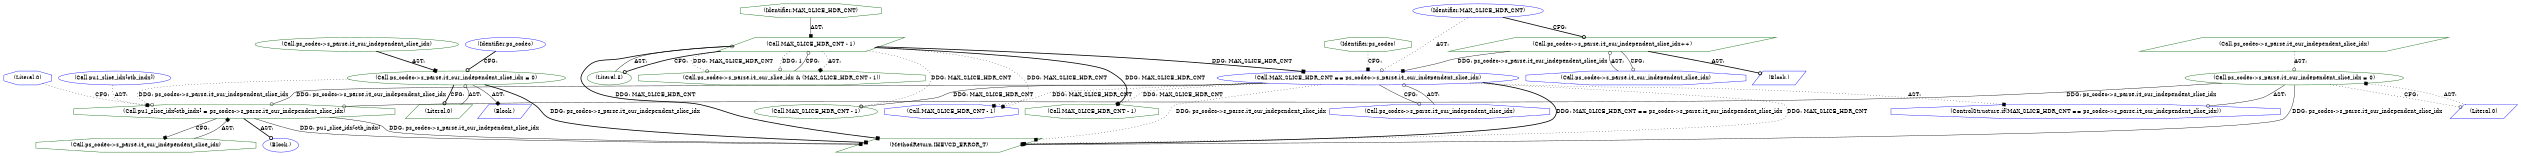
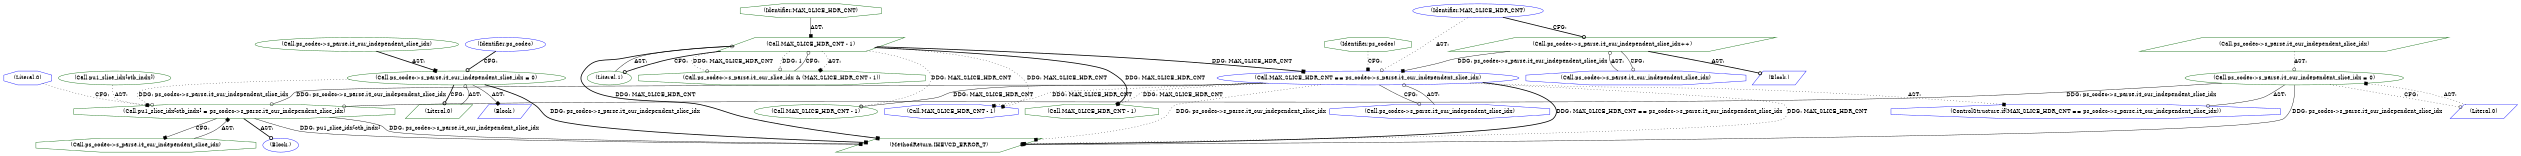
node "(Call,pu1_slice_idx[ctb_indx])": color blue -> darkgreen
node "(Literal,5)": label "(Literal,5)" -> "(Literal,1)"
